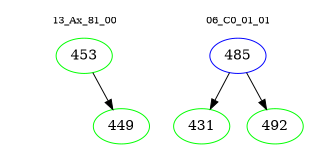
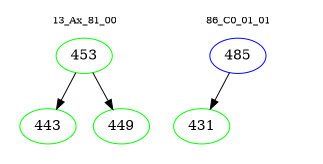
cluster "06_C0_01_01": label "06_C0_01_01" -> "86_C0_01_01"
node "443": added
node "492": removed
